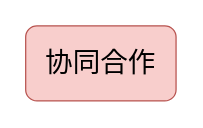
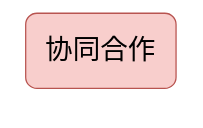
node "协同合作": moved (101, 63) -> (101, 51)
